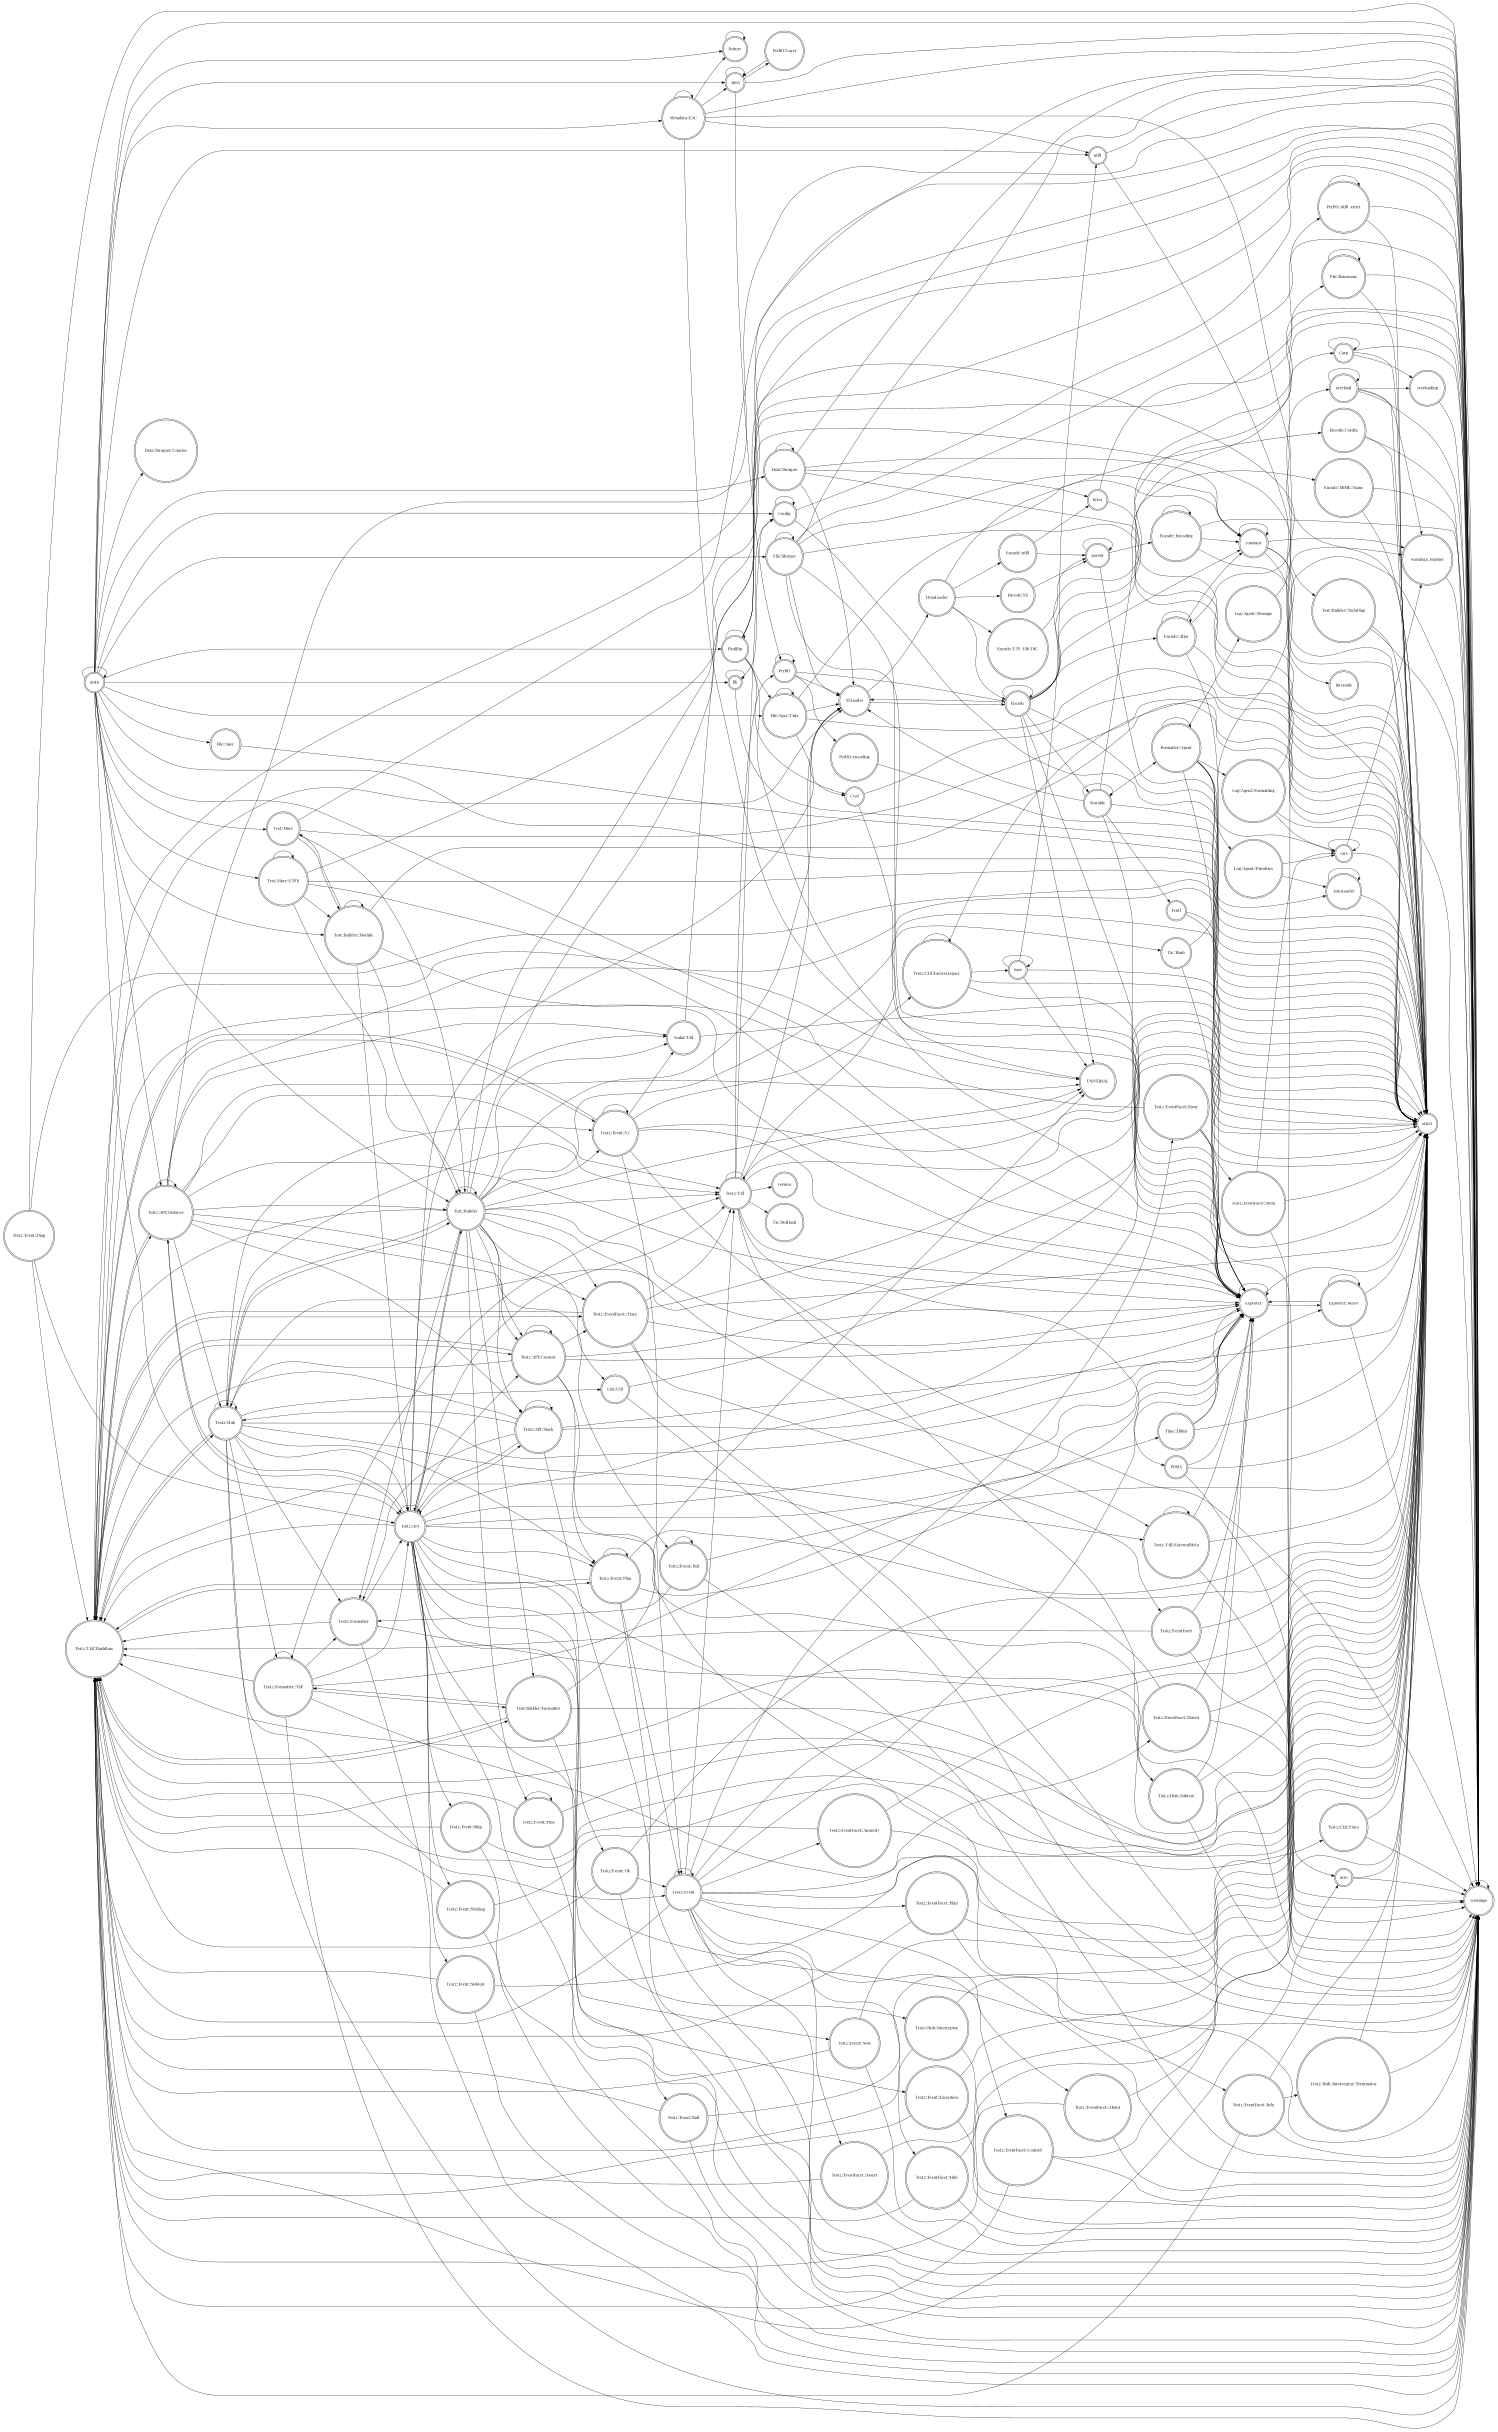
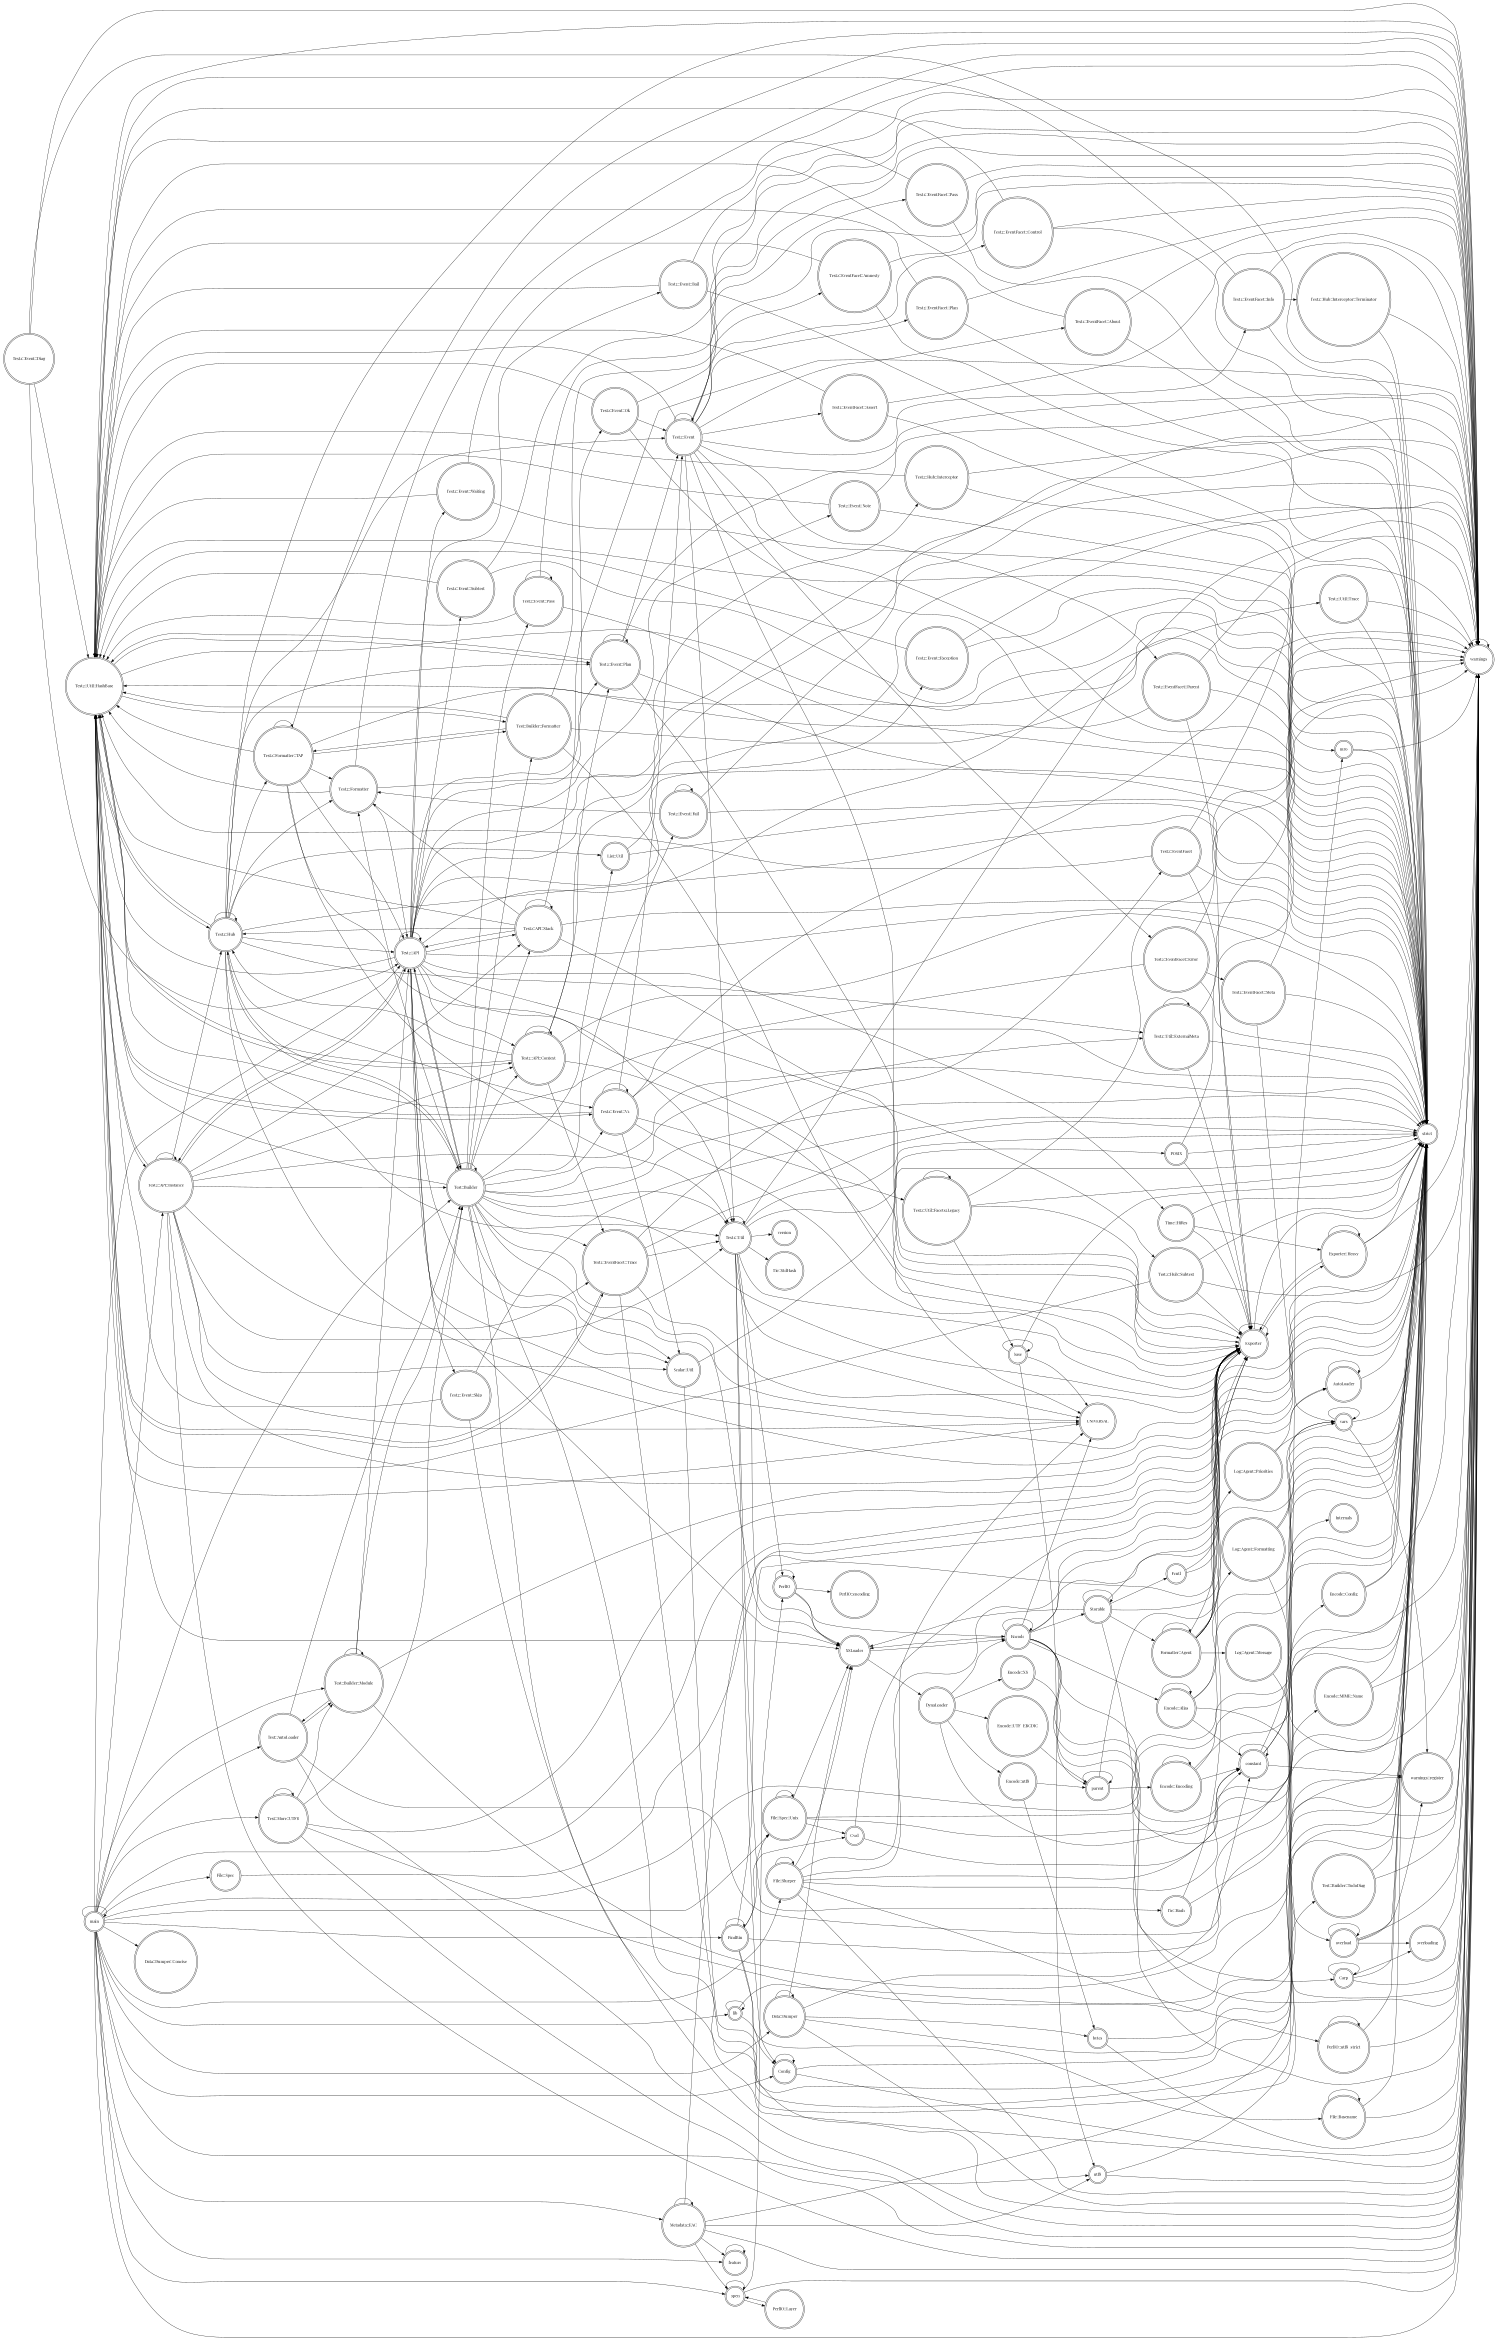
node "Test::More": label "Test::More" -> "Test::AutoLoader"
edge "PerlIO::encoding" -> "strict": removed
node "Test2::EventFacet::Hub": label "Test2::EventFacet::Hub" -> "Test2::EventFacet::Pass"
